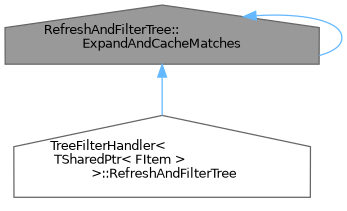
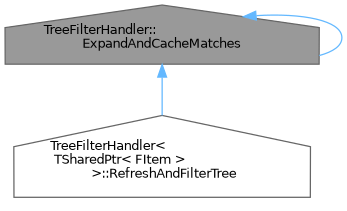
node "RefreshAndFilterTree:: ExpandAndCacheMatches": label "RefreshAndFilterTree:: ExpandAndCacheMatches" -> "TreeFilterHandler:: ExpandAndCacheMatches"
